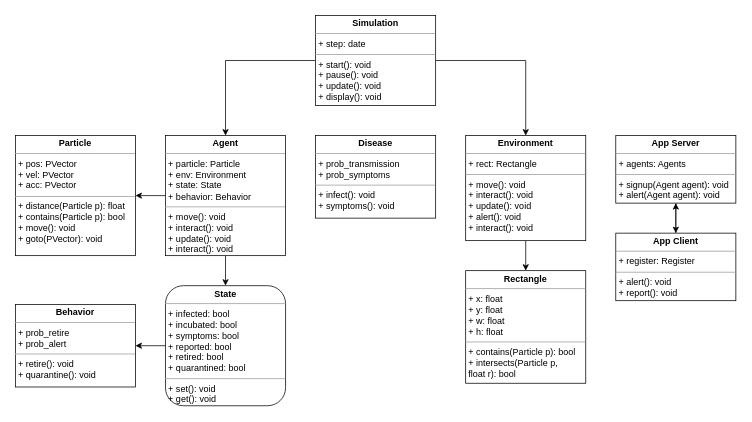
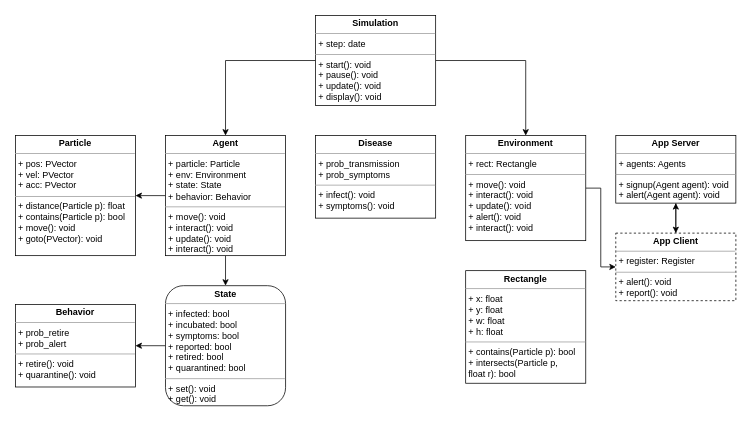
edge "Environment + rect: Rectangle + move(): void + interact(): void + update(): void + alert(): void + interact(): void" -> "Rectangle + x: float + y: float + w: float + h: float + contains(Particle p): bool + intersects(Particle p, float r): bool": now "Environment + rect: Rectangle + move(): void + interact(): void + update(): void + alert(): void + interact(): void" -> "App Client + register: Register + alert(): void + report(): void"
node "App Client + register: Register + alert(): void + report(): void": style solid -> dashed
